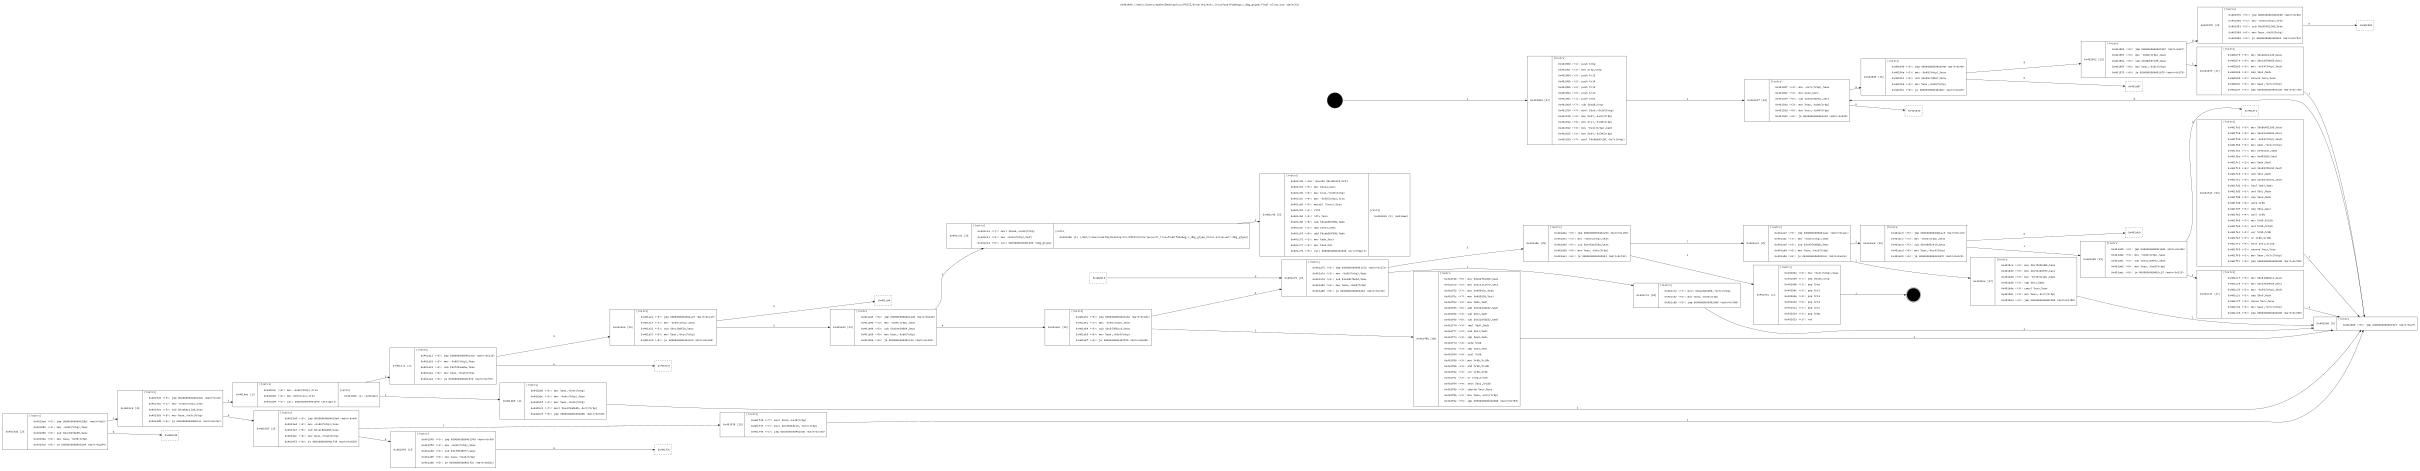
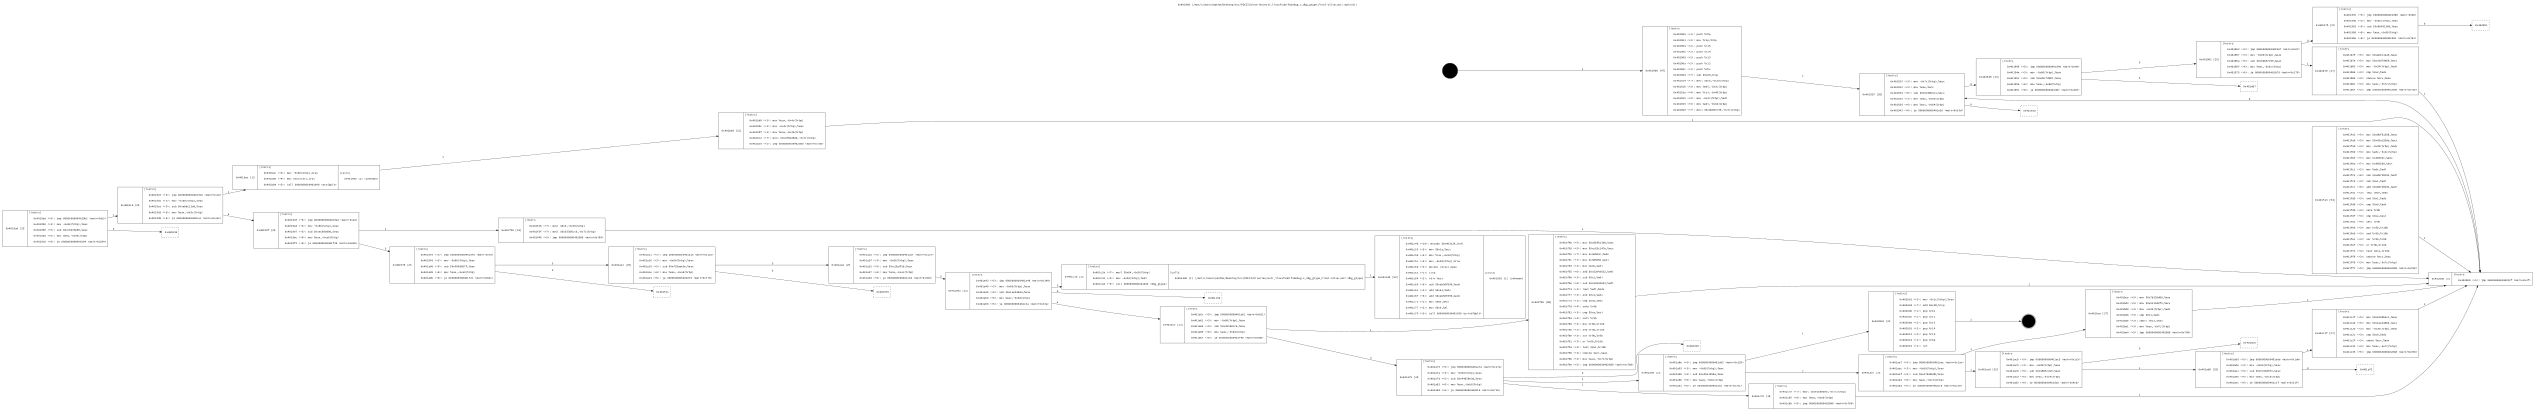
edge "0x402016" -> "0x401a75 [25]": reversed
edge "0x401a2a [25]" -> "0x401c04": now "0x401a43 [25]" -> "0x401c04"
edge "0x401bac [13]" -> "0x401a11 [25]": now "0x4019f8 [25]" -> "0x401a11 [25]"
